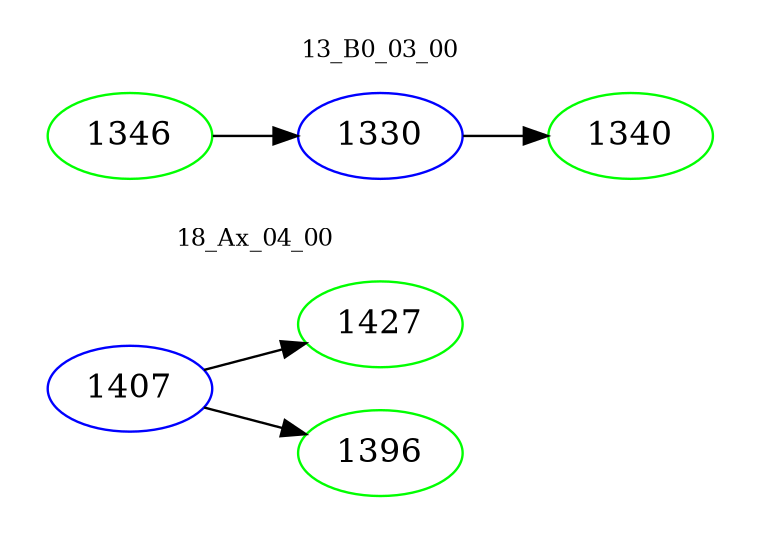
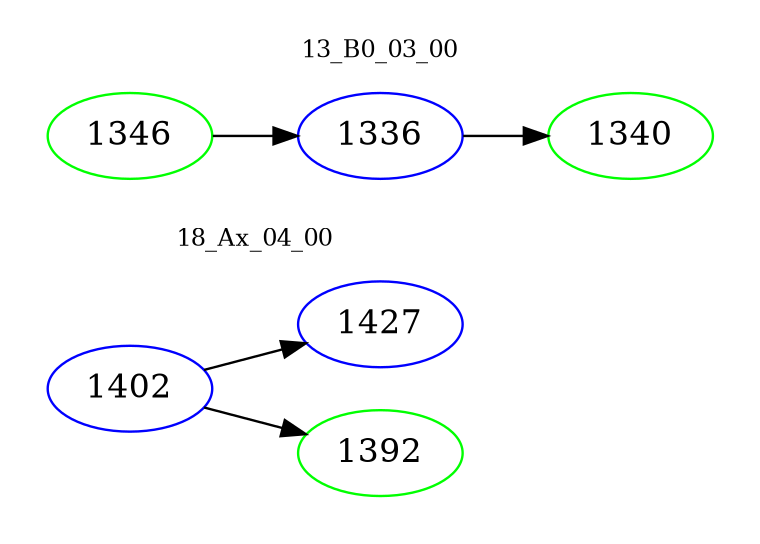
node "1330": label "1330" -> "1336"
node "1427": color green -> blue
node "1407": label "1407" -> "1402"
node "1396": label "1396" -> "1392"
